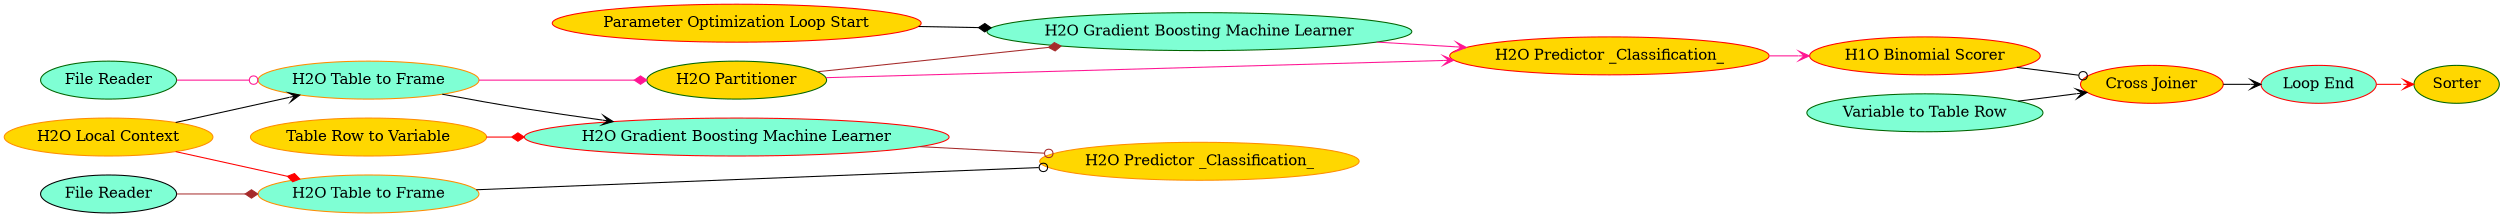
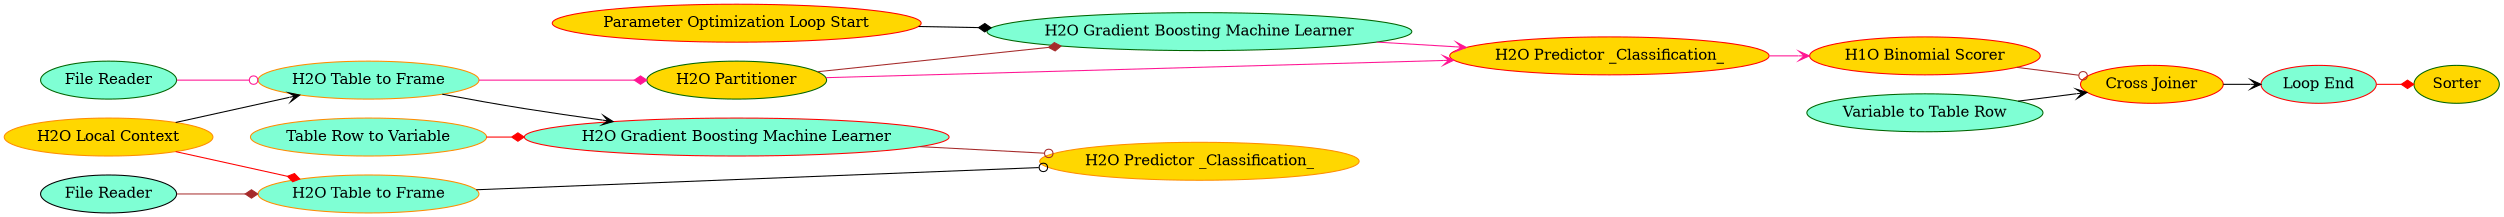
edge "H1O Binomial Scorer" -> "Cross Joiner": color black -> brown
edge "Loop End" -> "Sorter": arrowhead vee -> diamond
node "Table Row to Variable": fillcolor gold -> aquamarine
